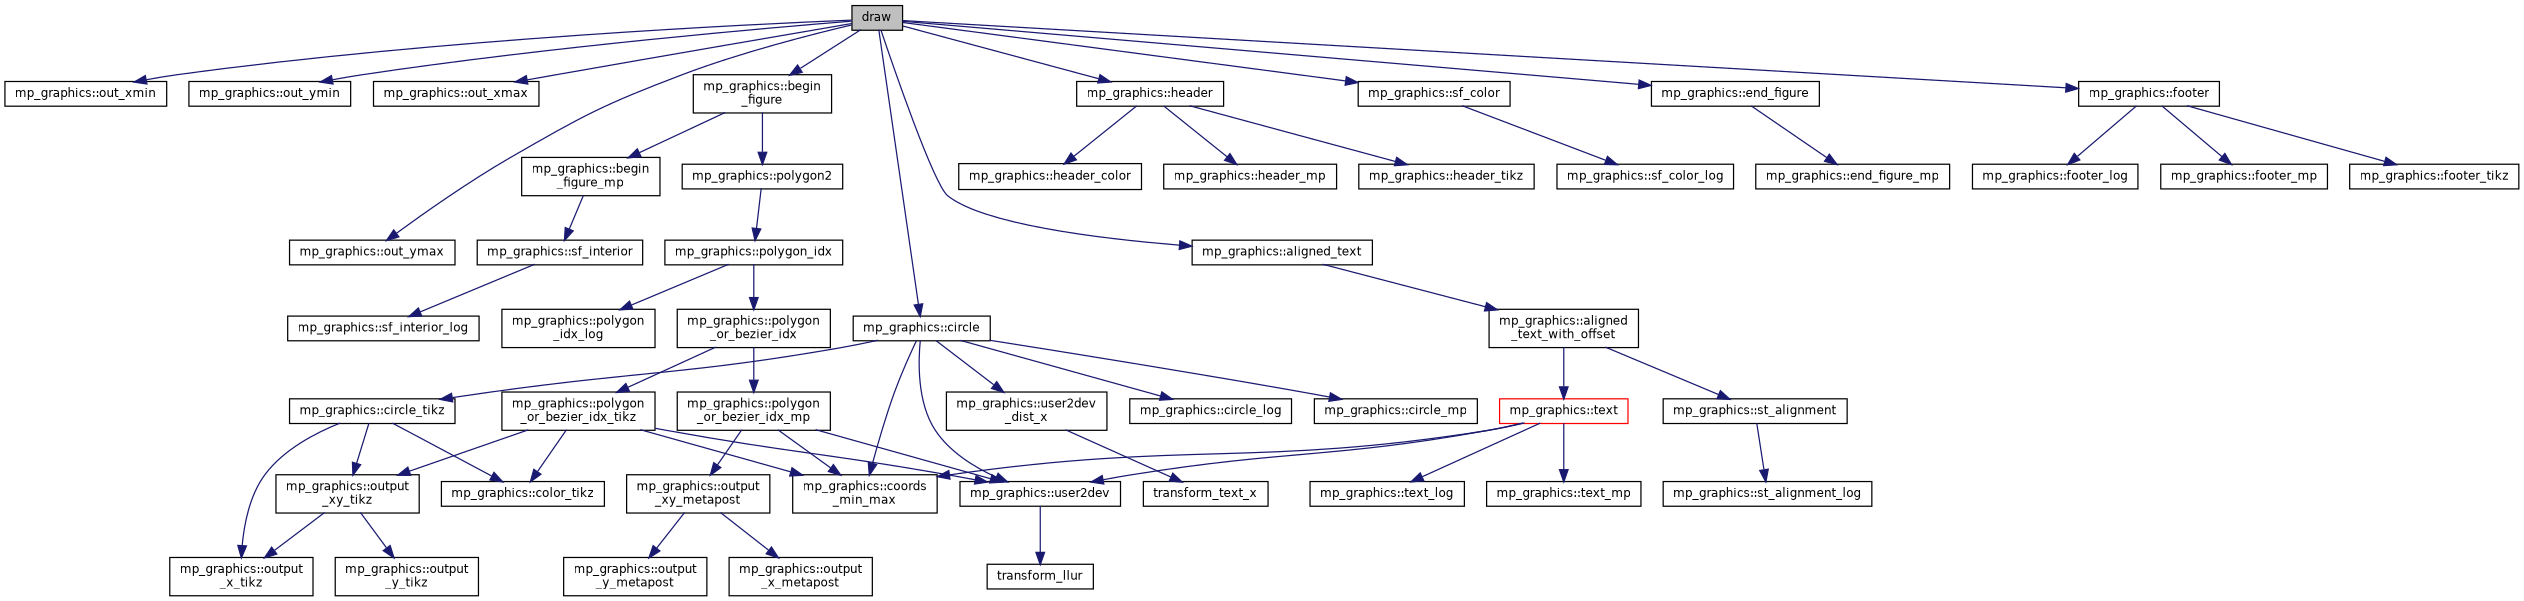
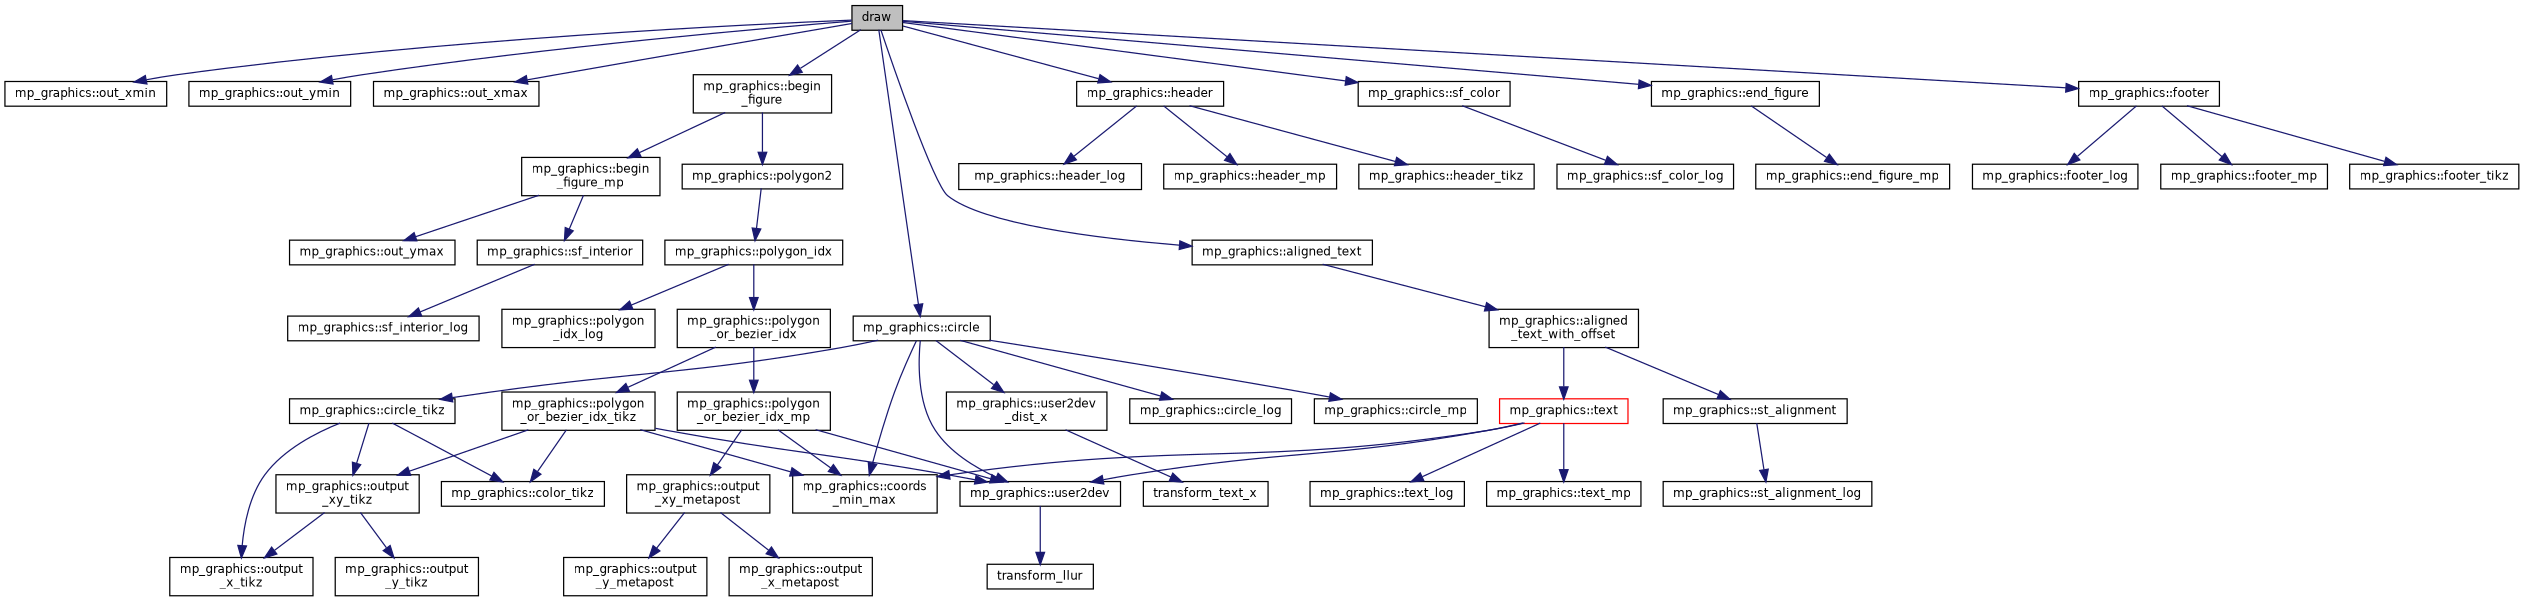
edge "draw" -> "mp_graphics::out_ymax": now "mp_graphics::begin _figure_mp" -> "mp_graphics::out_ymax"
node "mp_graphics::header_color": label "mp_graphics::header_color" -> "mp_graphics::header_log"
